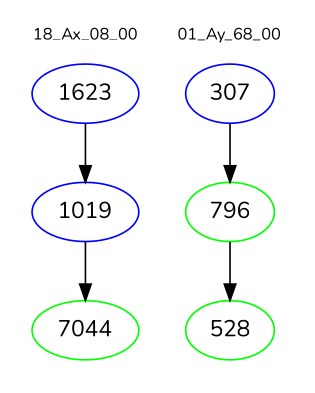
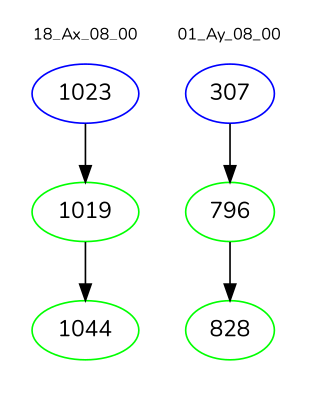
cluster "01_Ay_68_00": label "01_Ay_68_00" -> "01_Ay_08_00"
node "1623": label "1623" -> "1023"
node "1019": color blue -> green
node "7044": label "7044" -> "1044"
node "528": label "528" -> "828"
